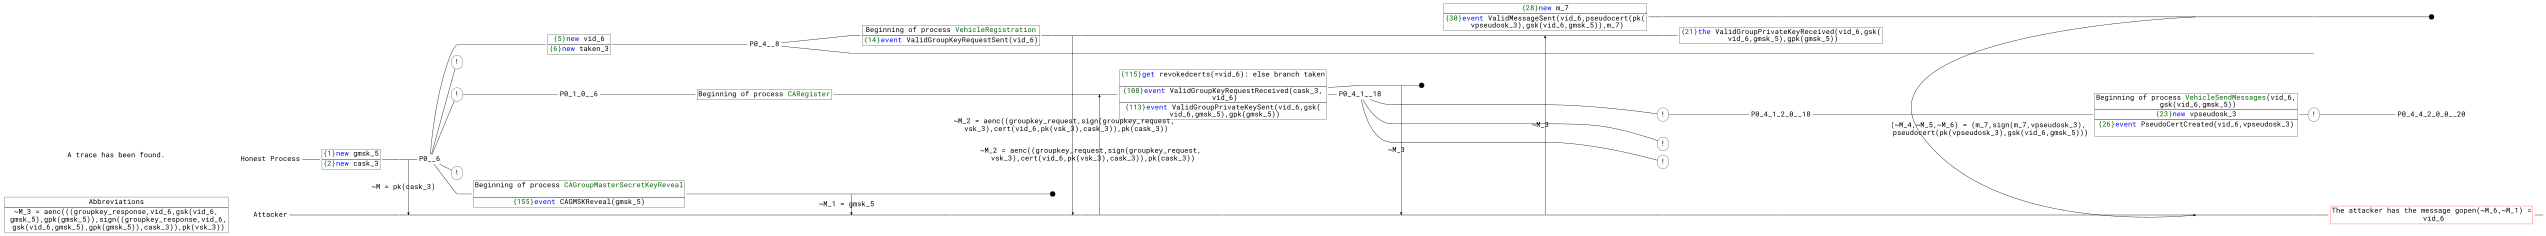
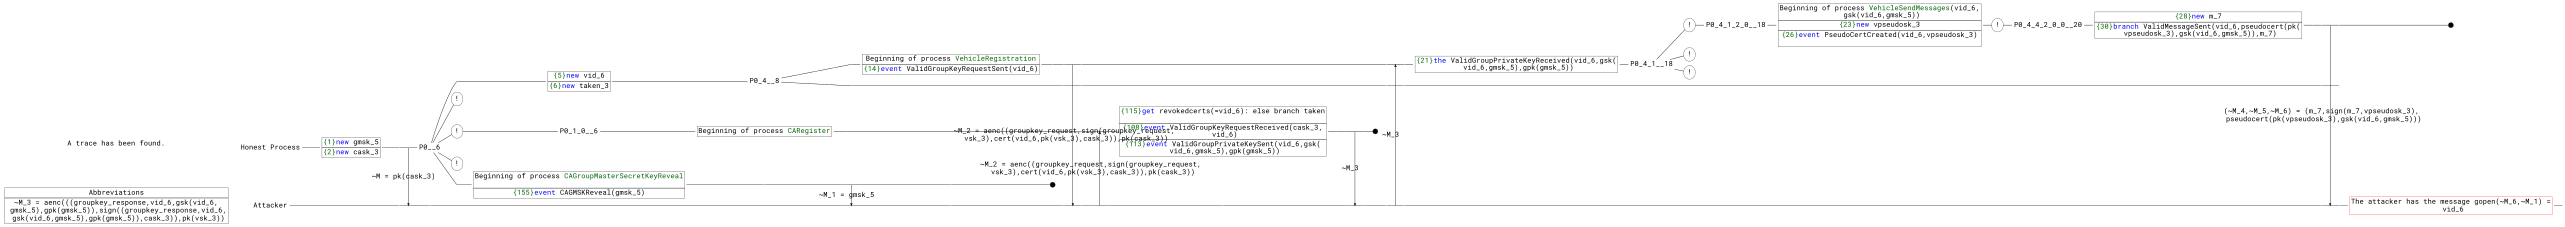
node "{28}": text "event" -> "branch"
edge "P0_4_4_2_0_0__20" -- "{28}": added
edge "{115}" -- "P0_4_1__18": now "{21}" -- "P0_4_1__18"
